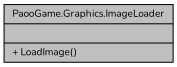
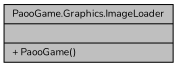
node "PaooGame.Graphics.ImageLoader": text "+ LoadImage()" -> "+ PaooGame()"
